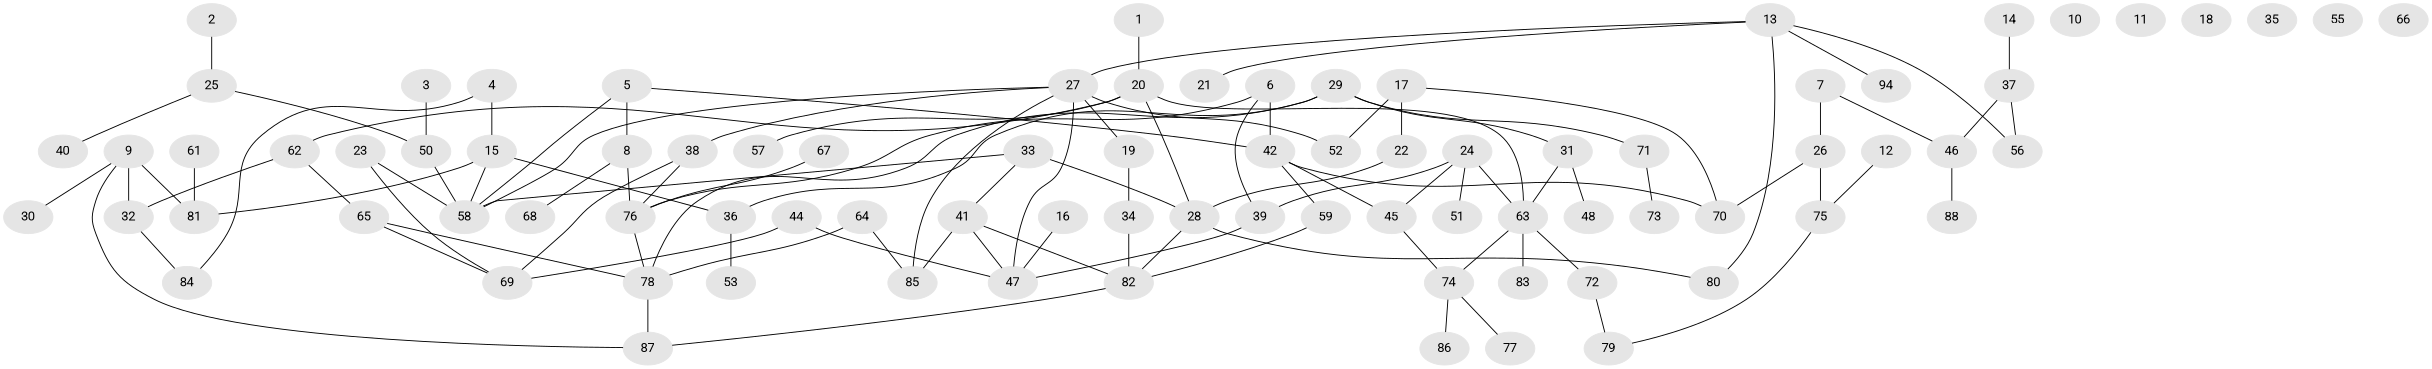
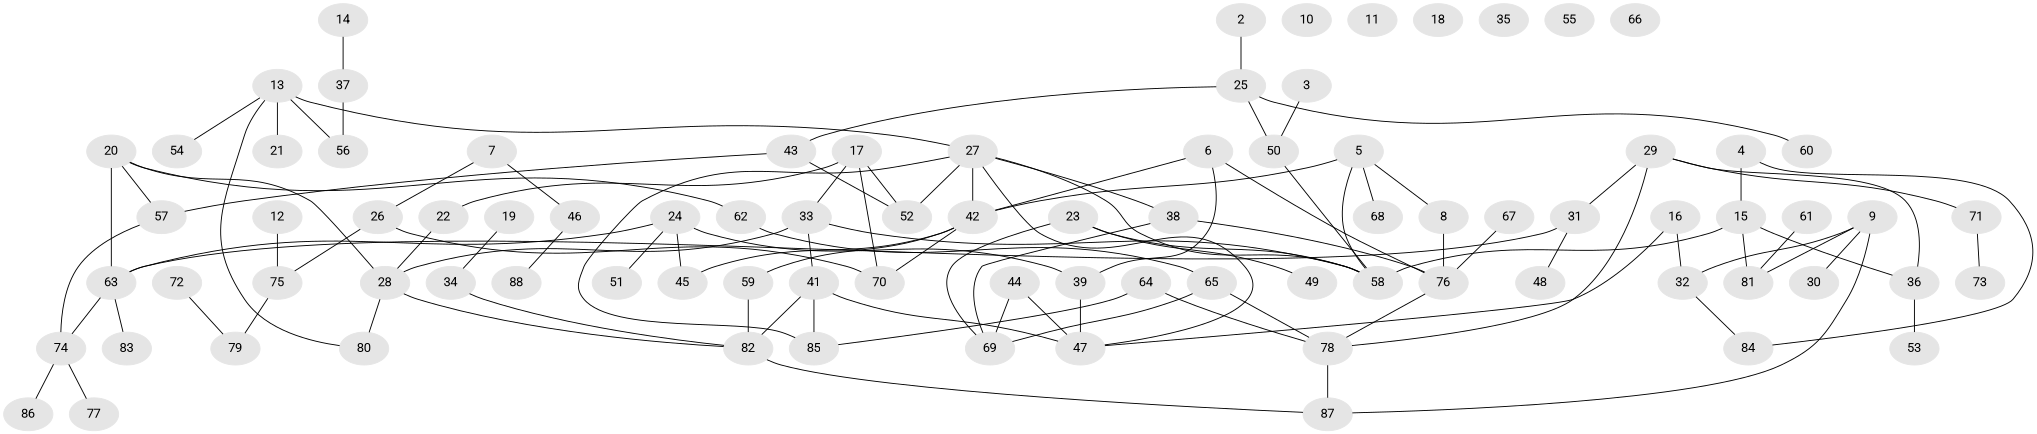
node "1": removed
node "94": label "94" -> "54"
edge "27" -- "19": now "27" -- "42"
edge "37" -- "46": removed
node "40": label "40" -> "60"
node "43": added
edge "62" -- "32": now "16" -- "32"
edge "8" -- "68": now "5" -- "68"
edge "17" -- "33": added
edge "45" -- "74": now "57" -- "74"
edge "63" -- "72": removed
node "49": added
